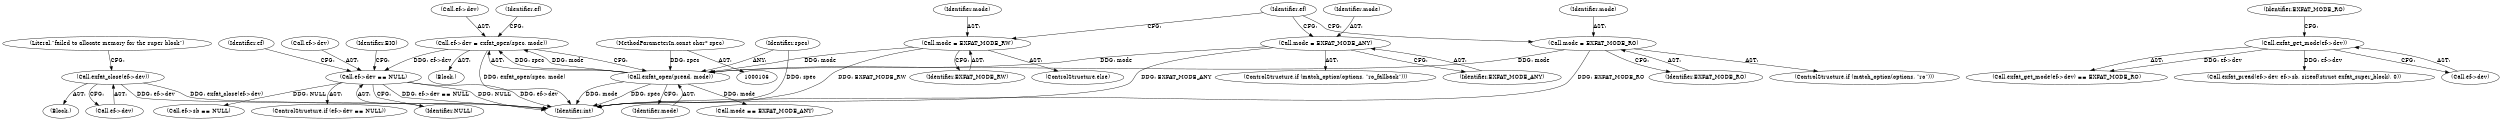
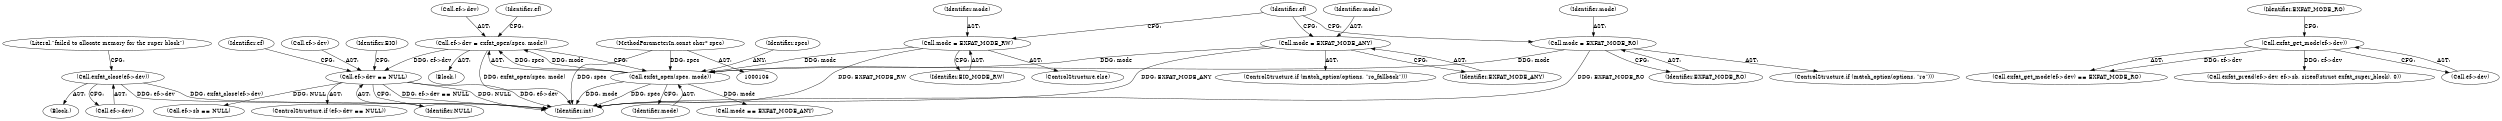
node "(Call,exfat_open(pread, mode))": label "(Call,exfat_open(pread, mode))" -> "(Call,exfat_open(spec, mode))"
node "(Identifier,EXFAT_MODE_RW)": label "(Identifier,EXFAT_MODE_RW)" -> "(Identifier,EIO_MODE_RW)"
edge "(Identifier,spec)" -> "(Identifier,int)": now "(MethodParameterIn,const char* spec)" -> "(Identifier,int)"
